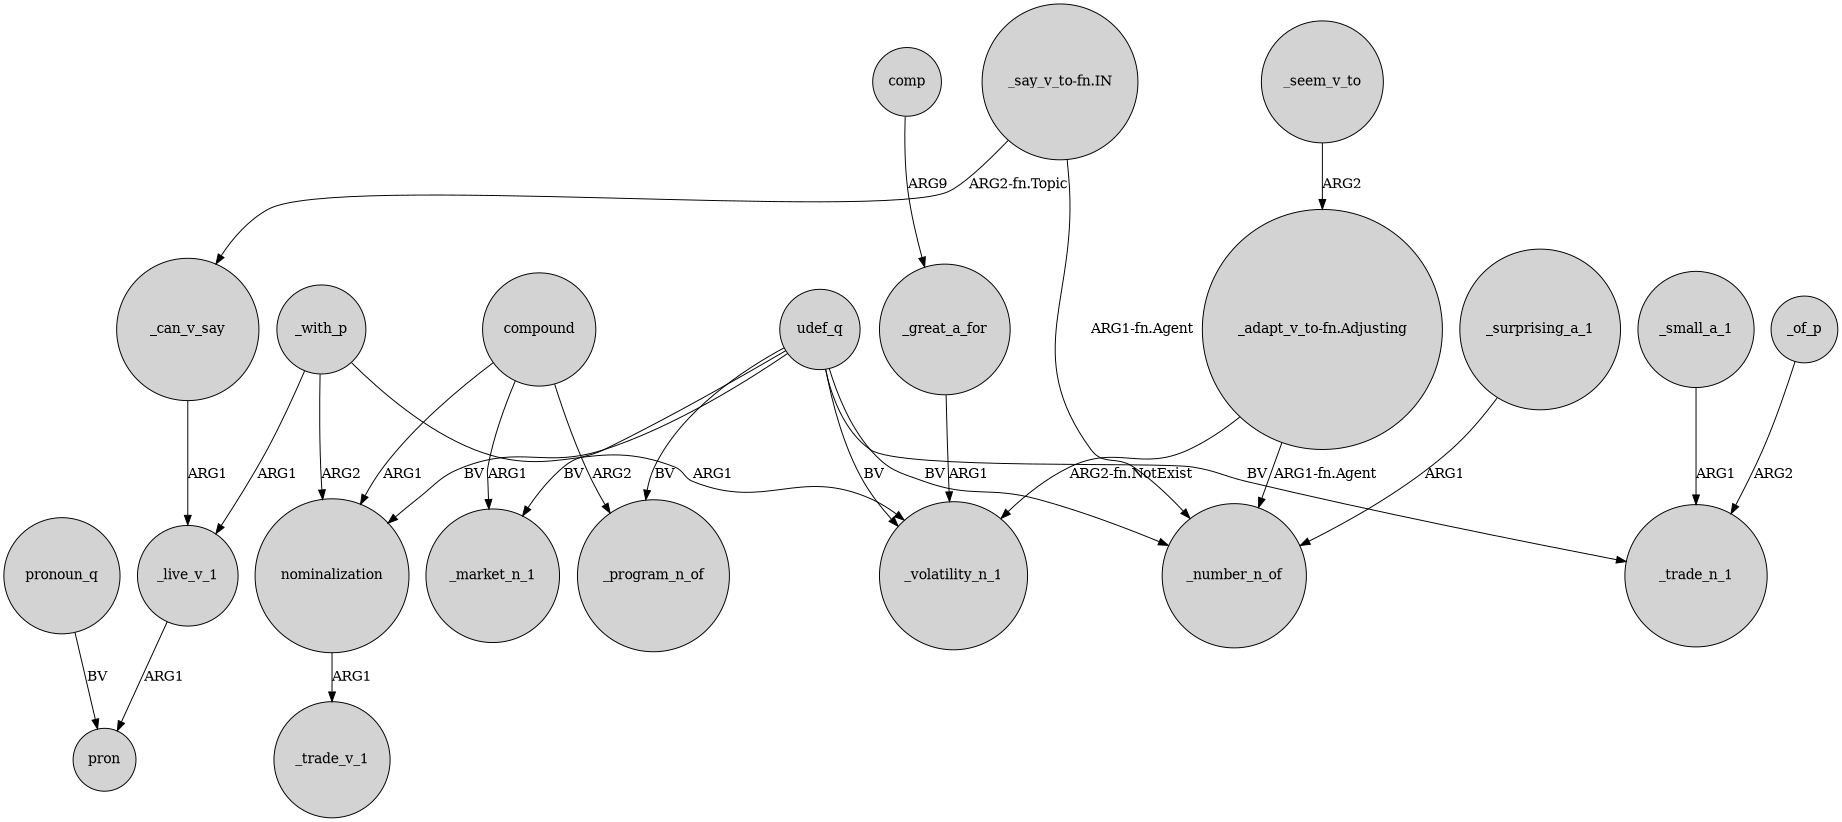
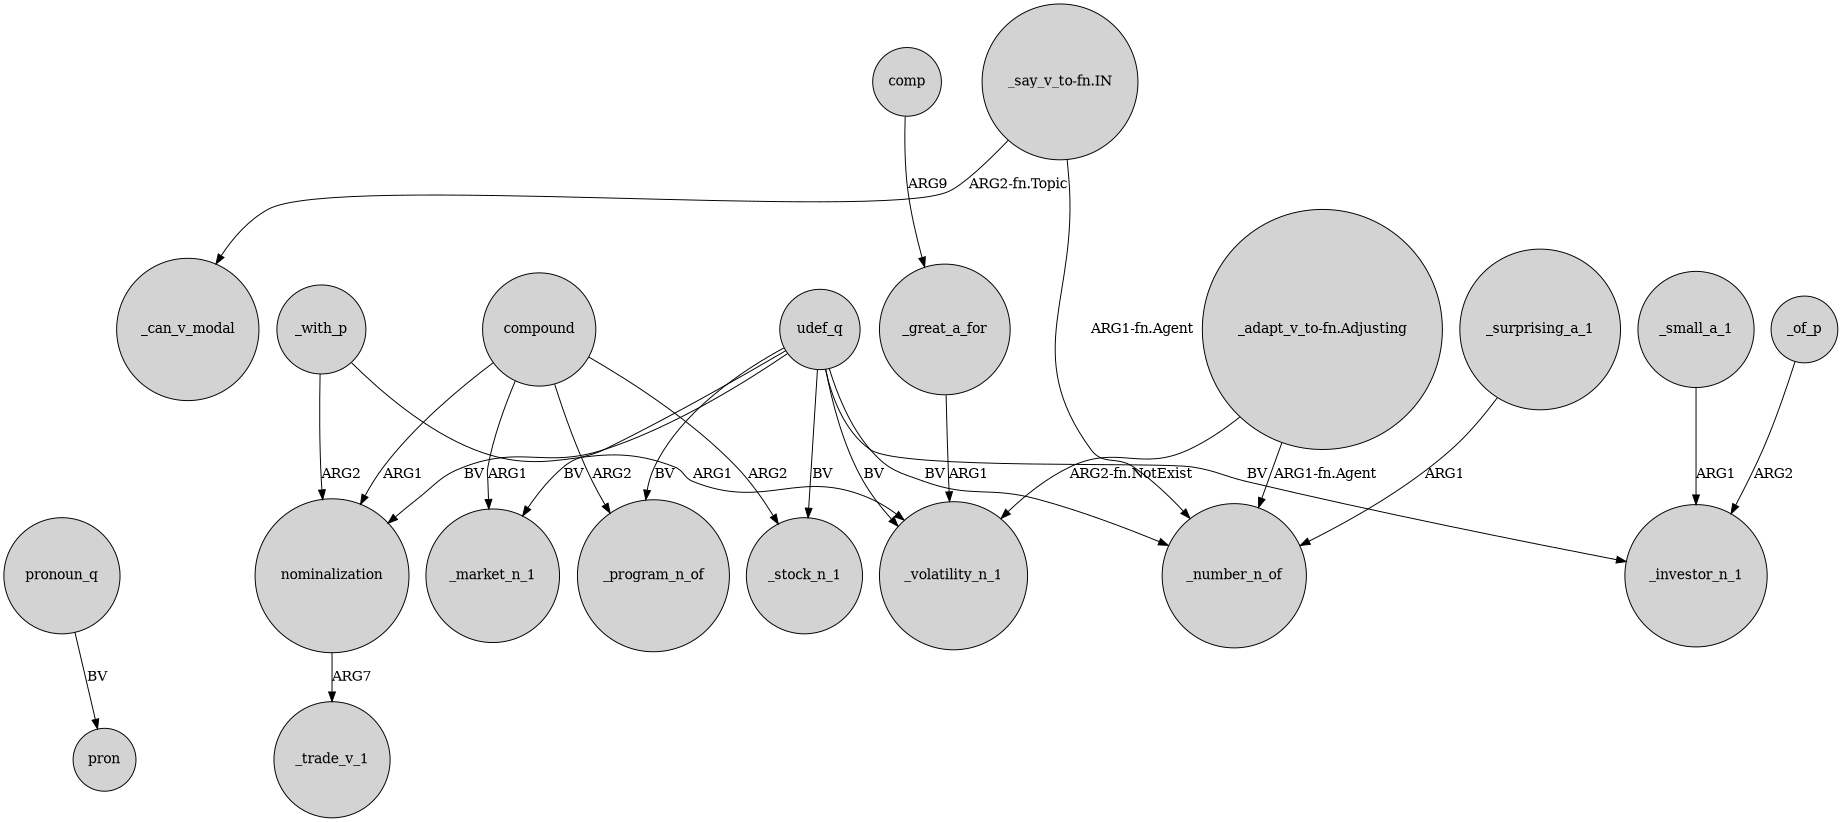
node "_seem_v_to": removed
node "_can_v_say": label "_can_v_say" -> "_can_v_modal"
node "_live_v_1": removed
node "_stock_n_1": added
node "_trade_n_1": label "_trade_n_1" -> "_investor_n_1"
edge "nominalization" -> "_trade_v_1": label "ARG1" -> "ARG7"
